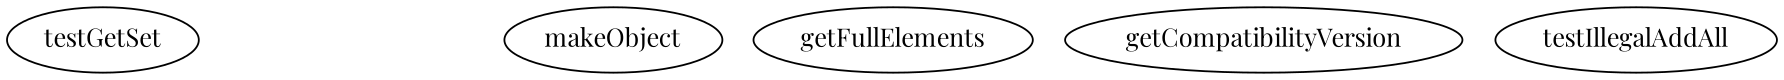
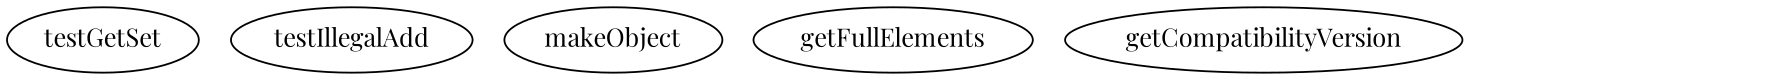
node "testIllegalAdd": added
node "testIllegalAddAll": removed
